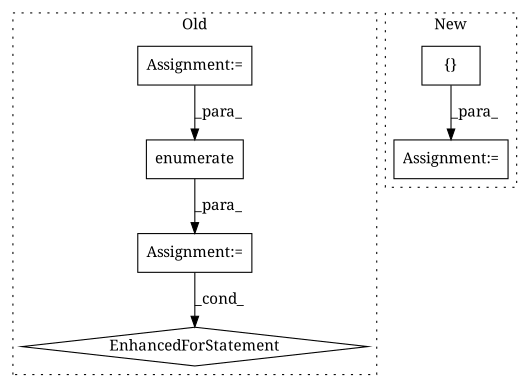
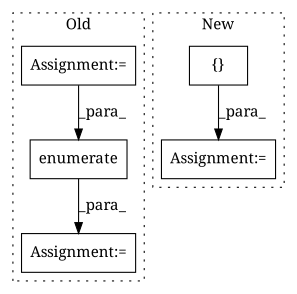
node "EnhancedForStatement": removed
